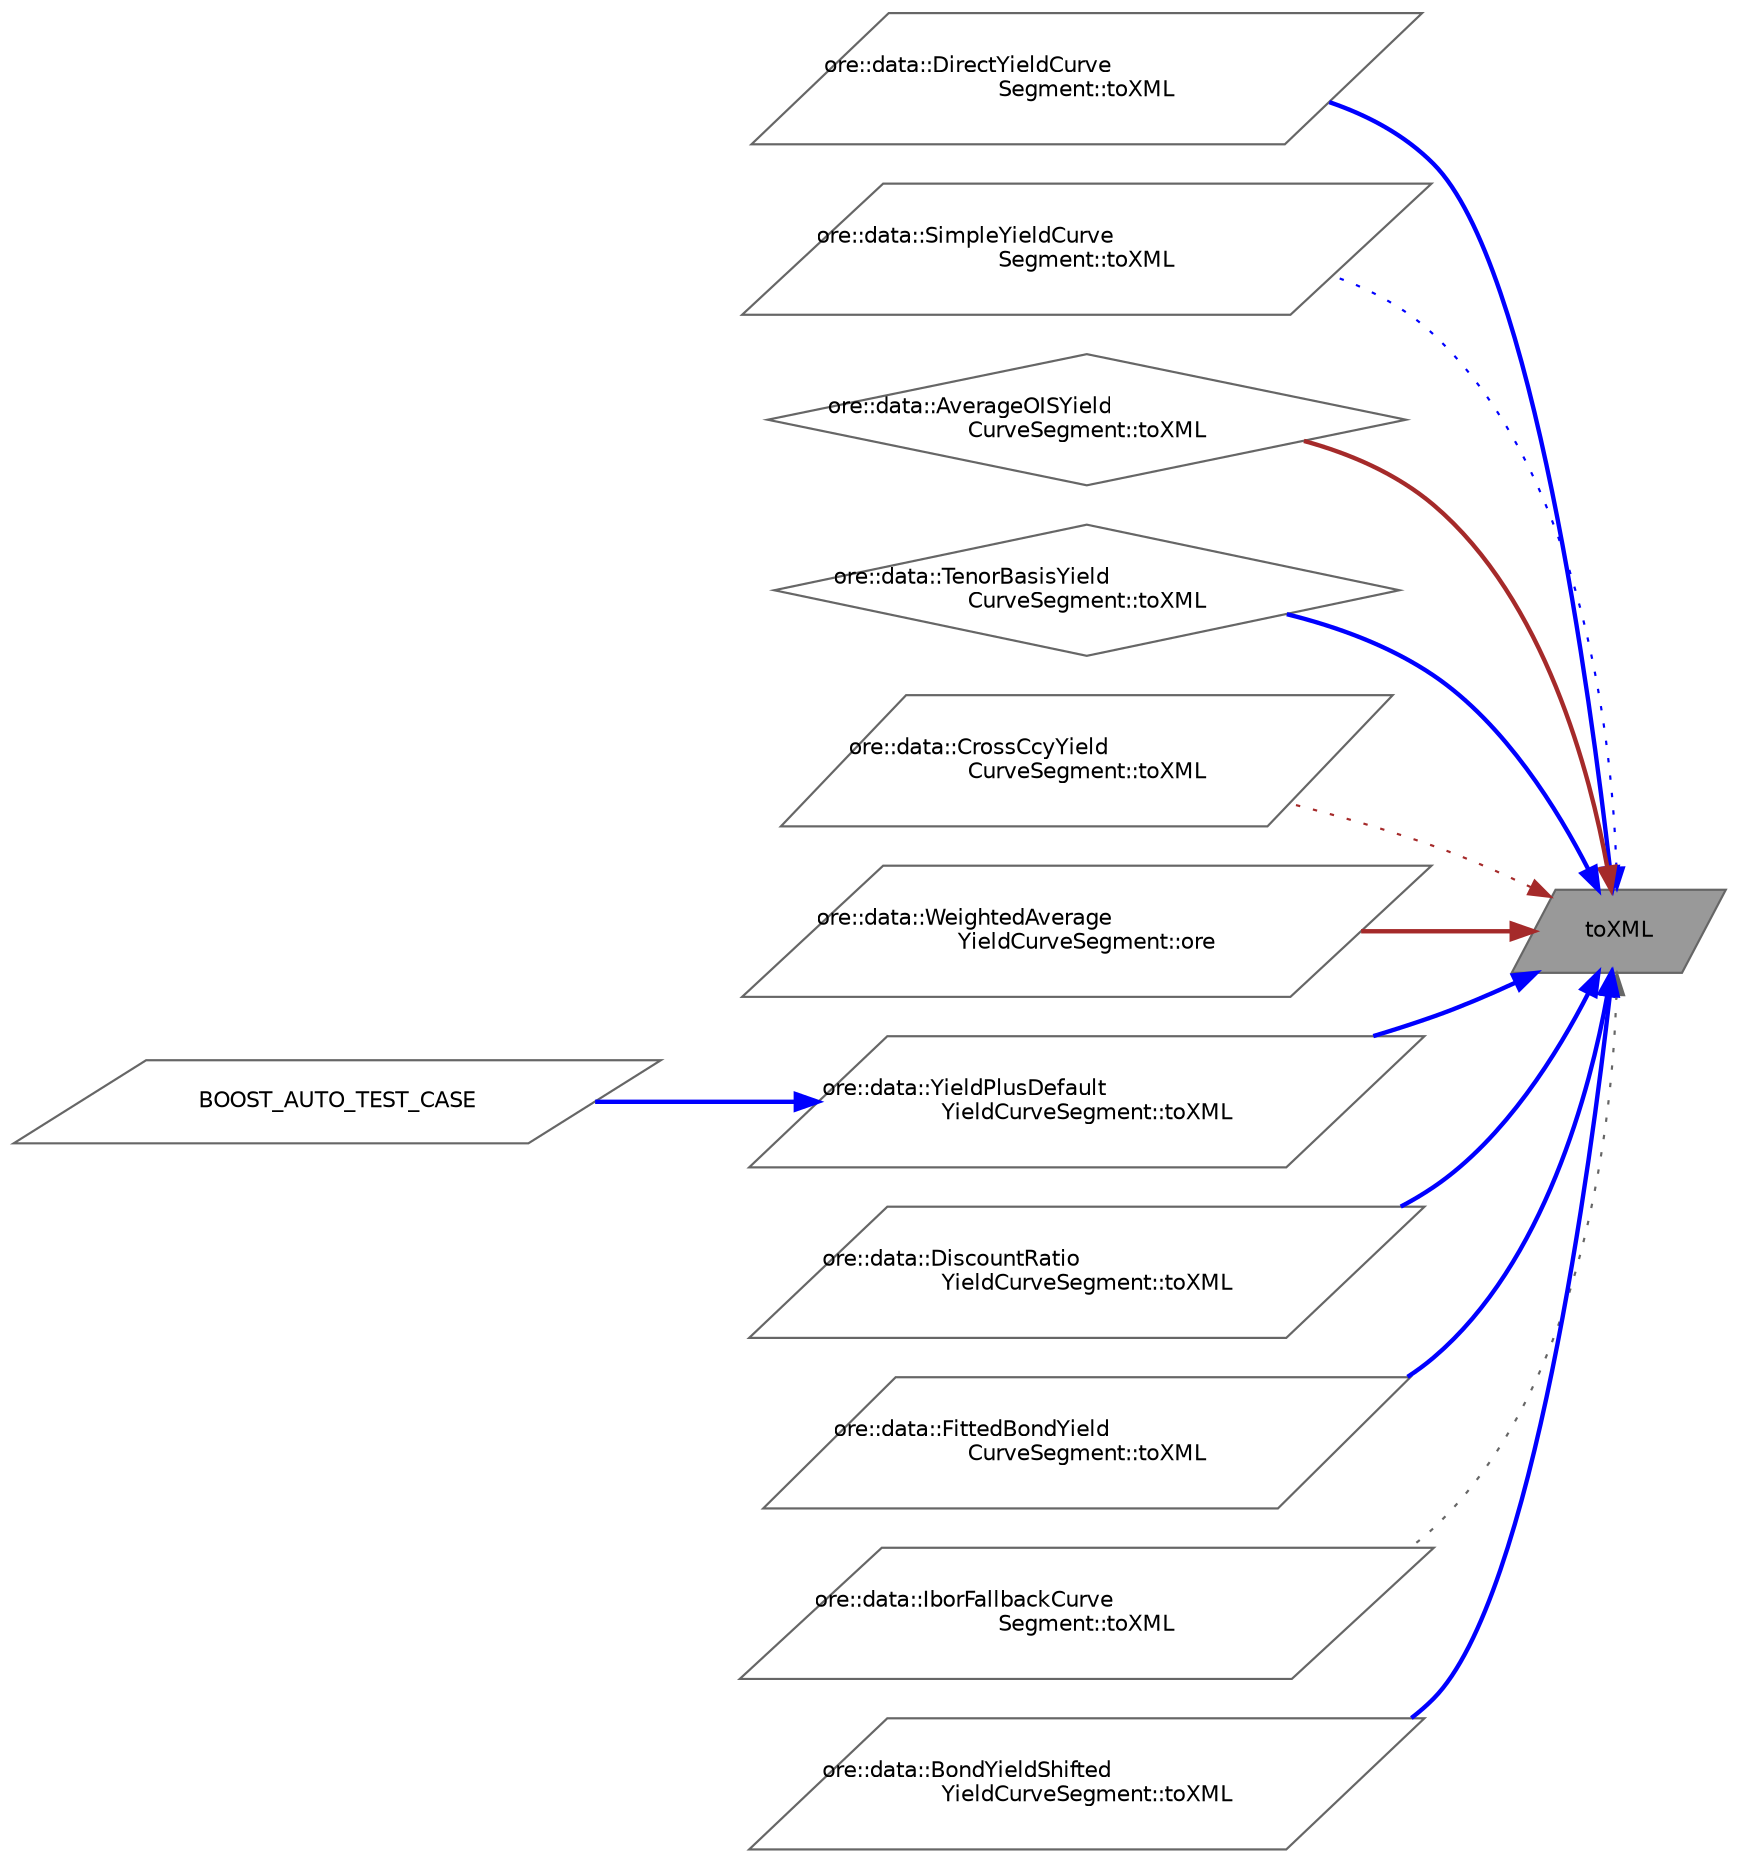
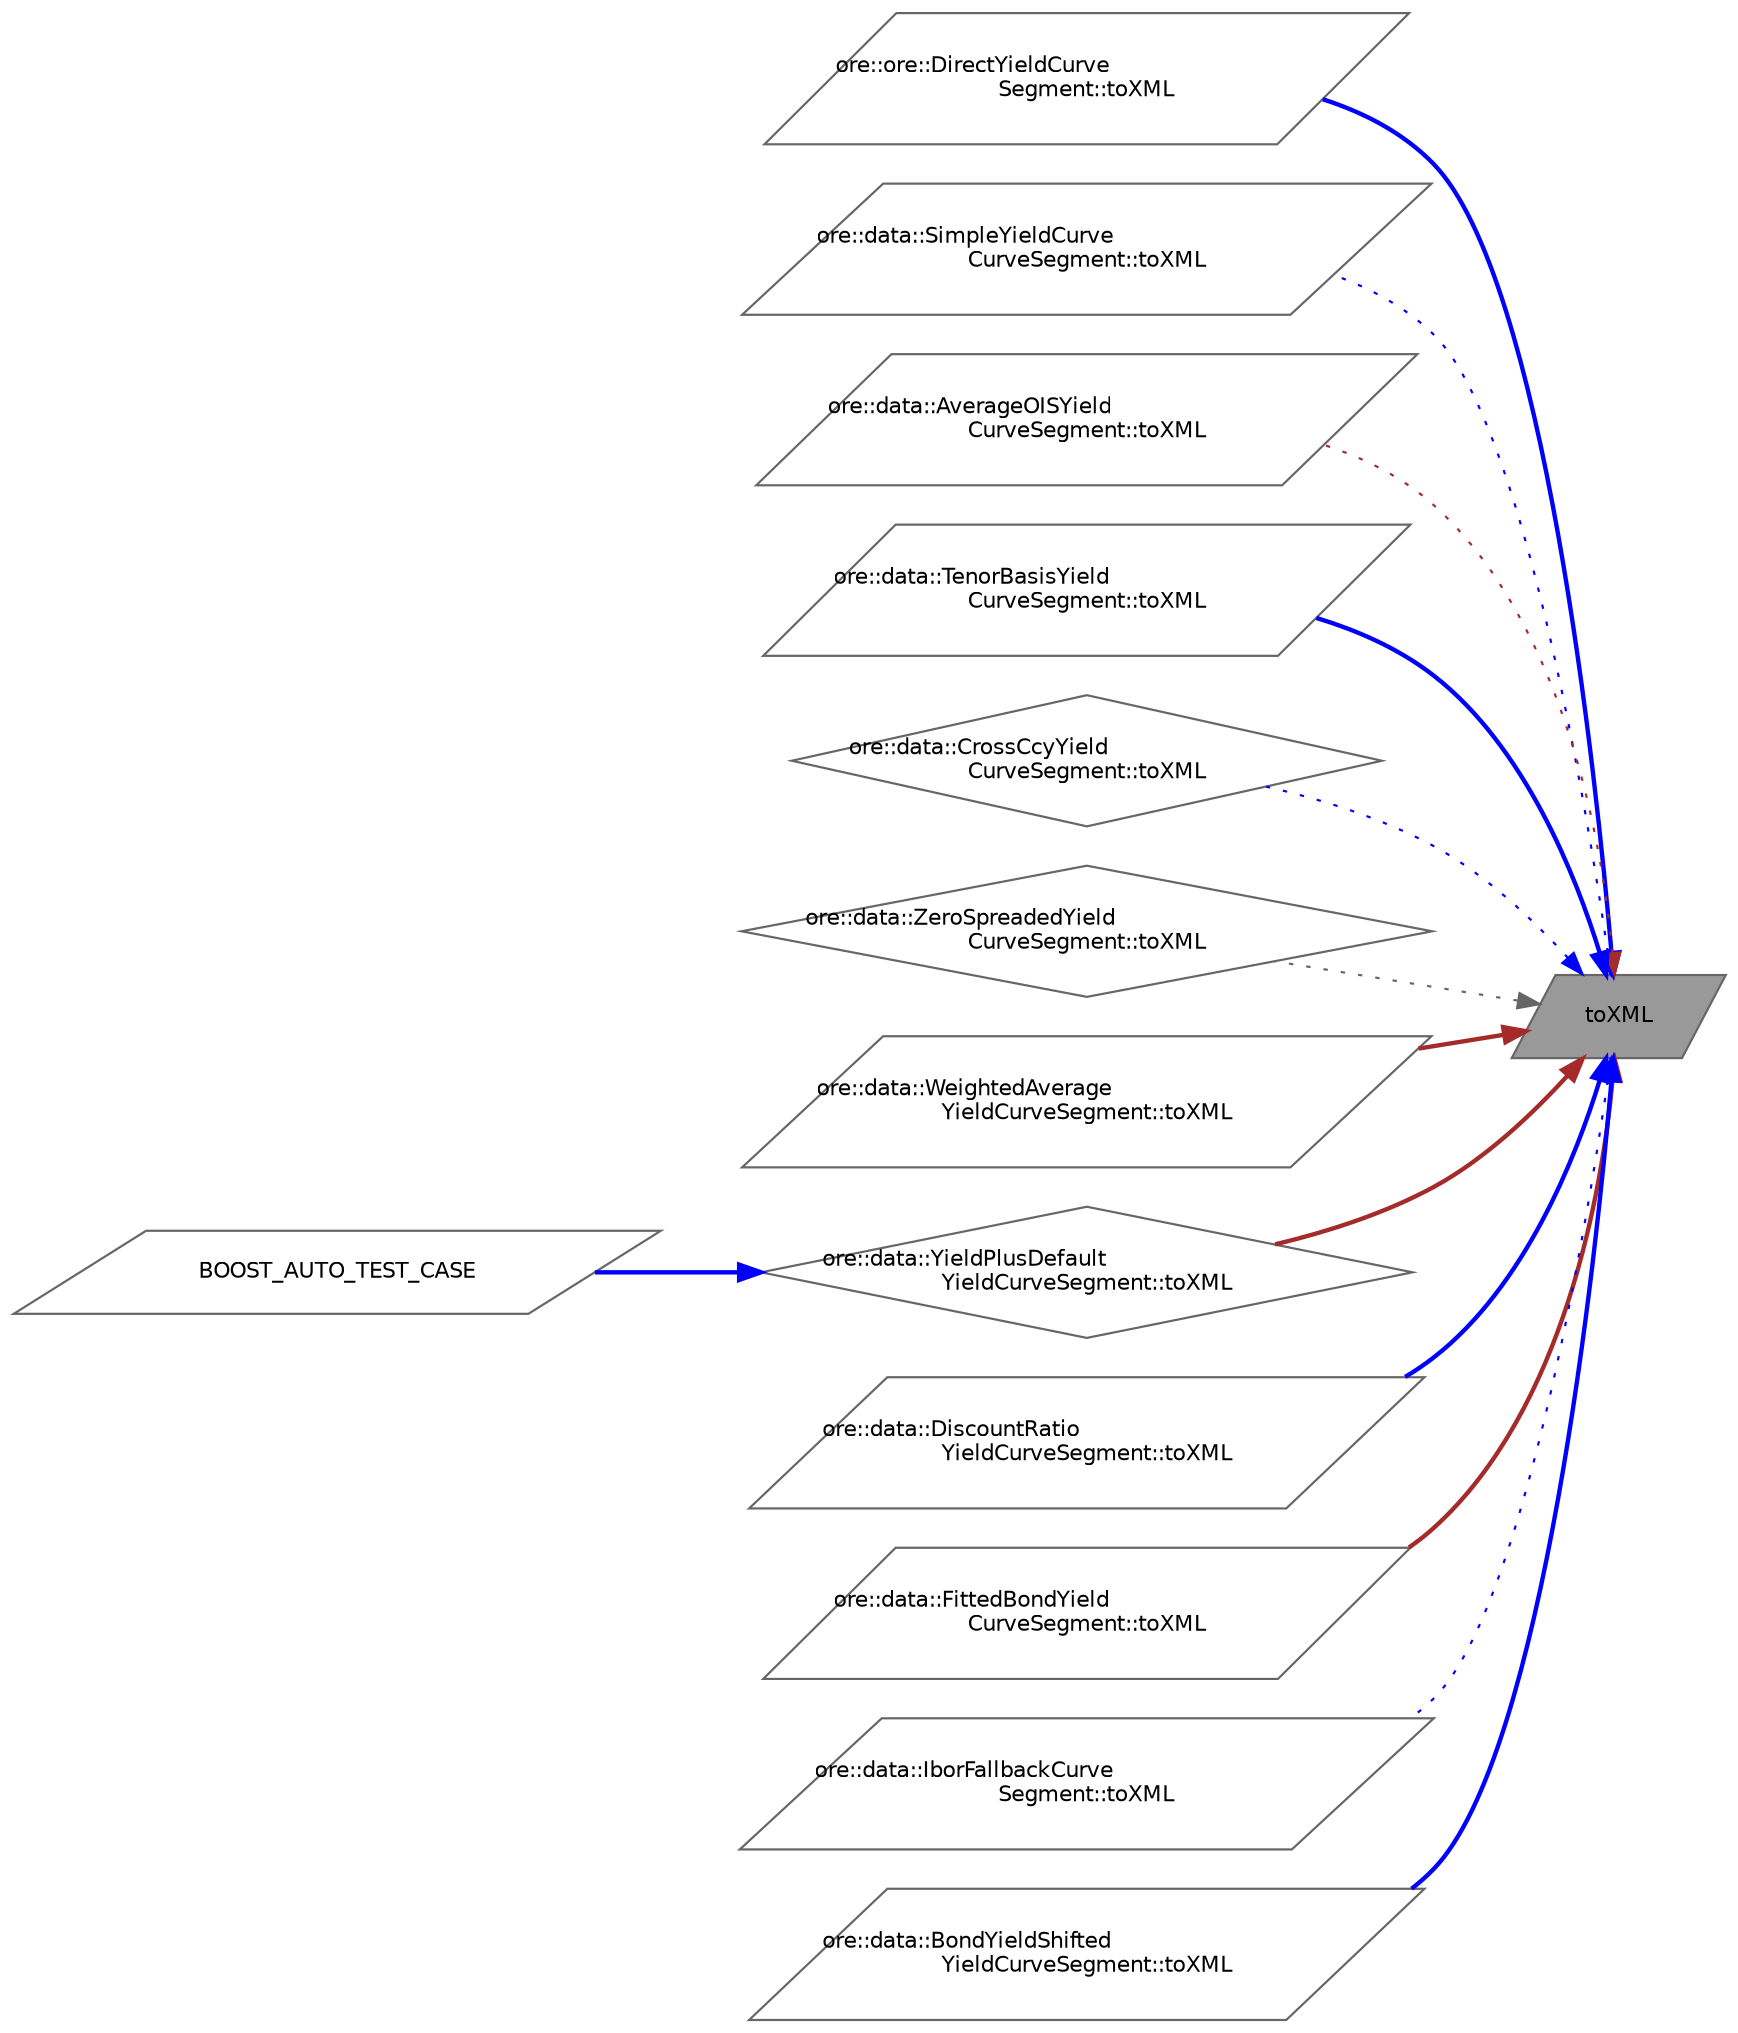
node "ore::data::DirectYieldCurve Segment::toXML": label "ore::data::DirectYieldCurve Segment::toXML" -> "ore::ore::DirectYieldCurve Segment::toXML"
node "ore::data::SimpleYieldCurve Segment::toXML": label "ore::data::SimpleYieldCurve Segment::toXML" -> "ore::data::SimpleYieldCurve CurveSegment::toXML"
node "ore::data::AverageOISYield CurveSegment::toXML": shape diamond -> parallelogram
node "ore::data::TenorBasisYield CurveSegment::toXML": shape diamond -> parallelogram
edge "ore::data::AverageOISYield CurveSegment::toXML" -> "toXML": style bold -> dotted
node "ore::data::CrossCcyYield CurveSegment::toXML": shape parallelogram -> diamond
edge "ore::data::CrossCcyYield CurveSegment::toXML" -> "toXML": color brown -> blue
node "ore::data::WeightedAverage YieldCurveSegment::ore": label "ore::data::WeightedAverage YieldCurveSegment::ore" -> "ore::data::WeightedAverage YieldCurveSegment::toXML"
node "ore::data::ZeroSpreadedYield CurveSegment::toXML": added
edge "ore::data::YieldPlusDefault YieldCurveSegment::toXML" -> "toXML": color blue -> brown
node "ore::data::YieldPlusDefault YieldCurveSegment::toXML": shape parallelogram -> diamond
edge "ore::data::FittedBondYield CurveSegment::toXML" -> "toXML": color blue -> brown
edge "ore::data::IborFallbackCurve Segment::toXML" -> "toXML": color gray40 -> blue
